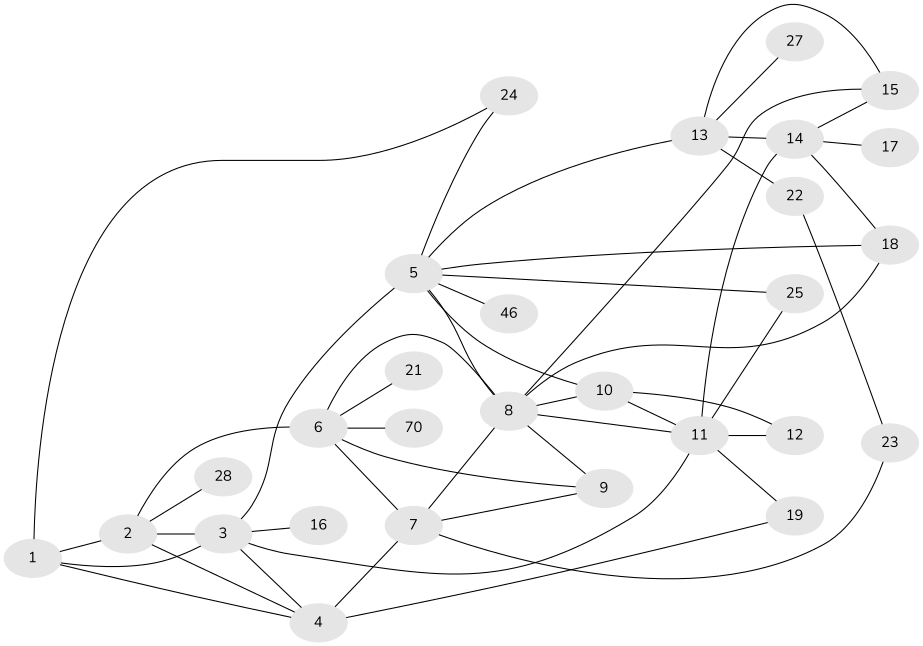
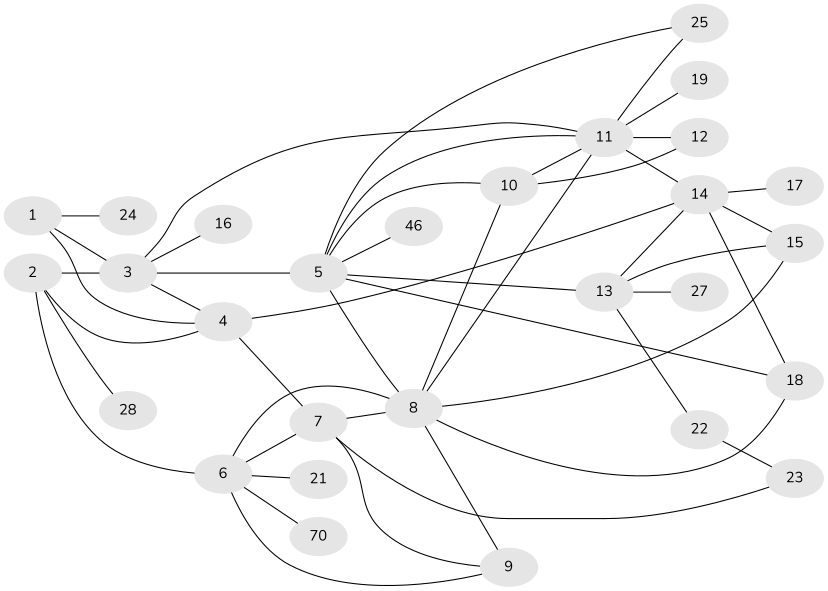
edge "24" -- "5": now "11" -- "5"
edge "2" -- "1": removed
edge "19" -- "4": now "14" -- "4"
